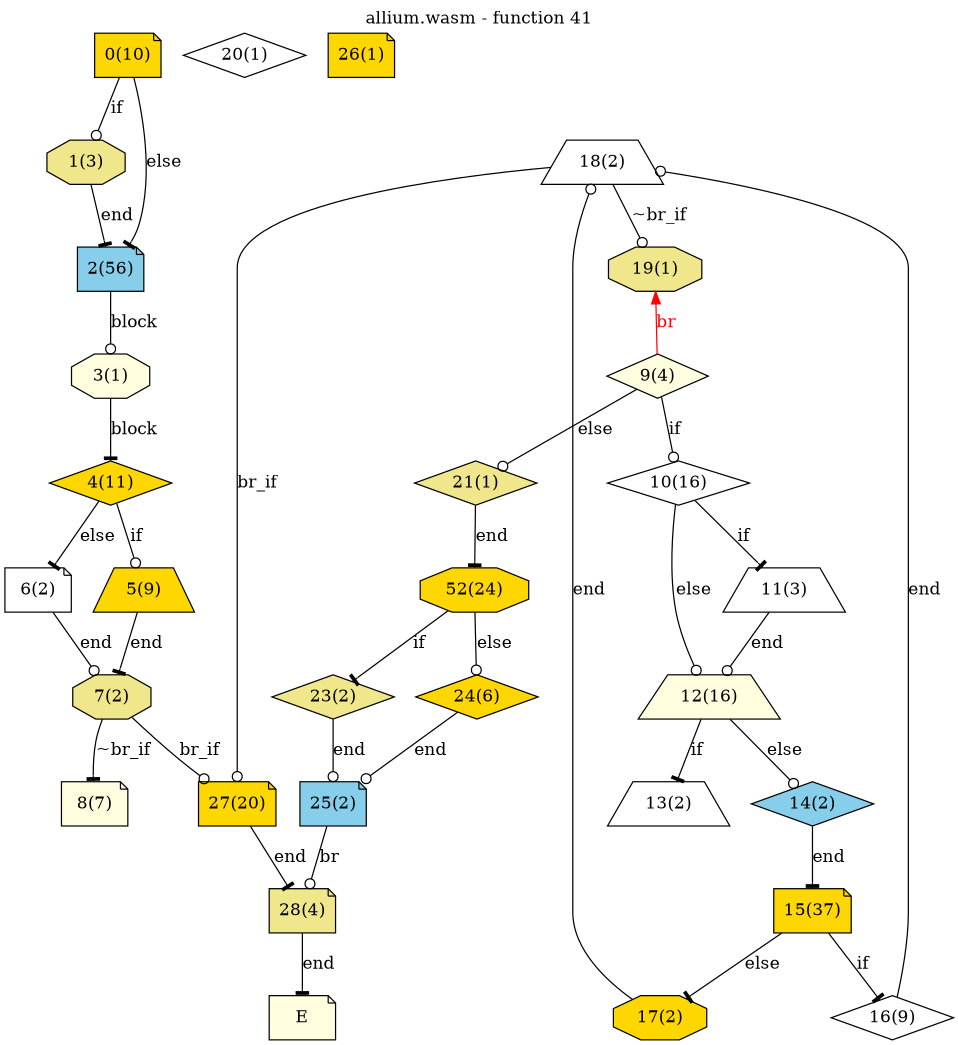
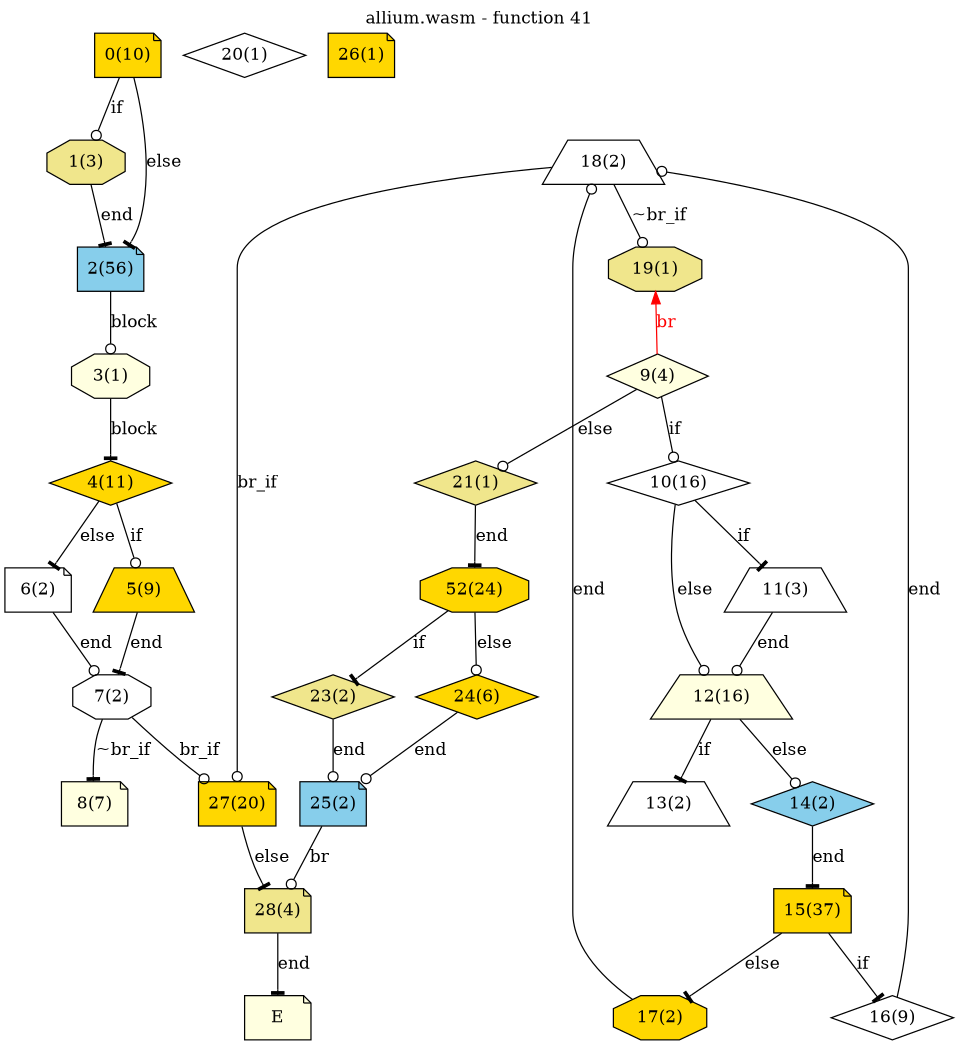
node "7(2)": fillcolor khaki -> white
edge "27(20)" -> "28(4)": label "end" -> "else"
